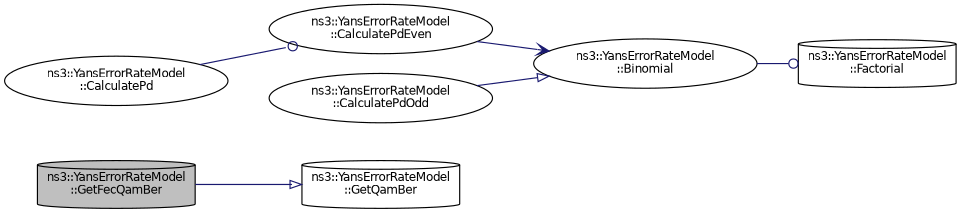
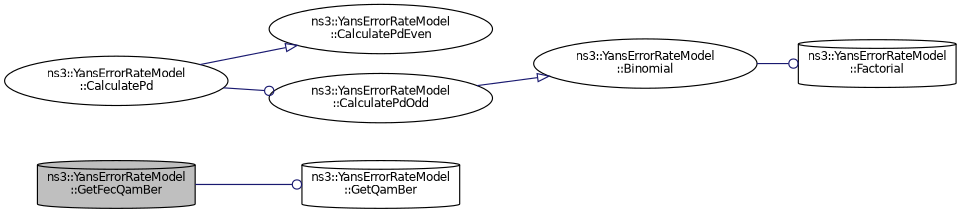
edge "ns3::YansErrorRateModel ::CalculatePdEven" -> "ns3::YansErrorRateModel ::Binomial": removed
edge "ns3::YansErrorRateModel ::CalculatePd" -> "ns3::YansErrorRateModel ::CalculatePdEven": arrowhead odot -> onormal
edge "ns3::YansErrorRateModel ::CalculatePd" -> "ns3::YansErrorRateModel ::CalculatePdOdd": added
edge "ns3::YansErrorRateModel ::GetFecQamBer" -> "ns3::YansErrorRateModel ::GetQamBer": arrowhead onormal -> odot
